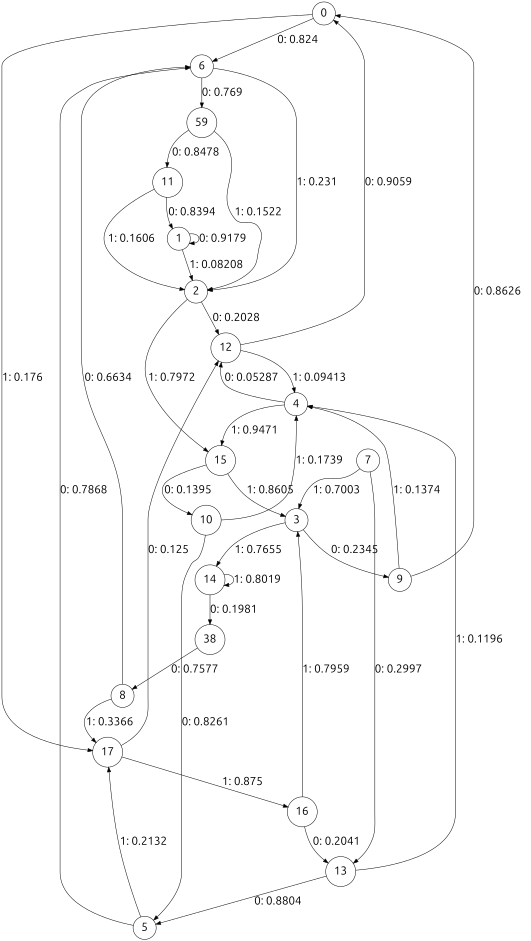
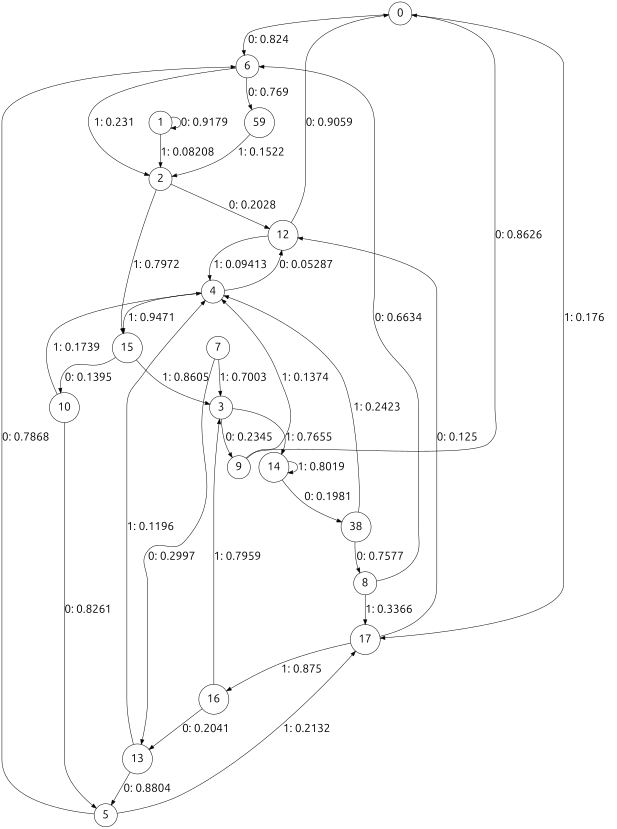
node "11": removed
edge "38" -> "4": added, label "1: 0.2423"
